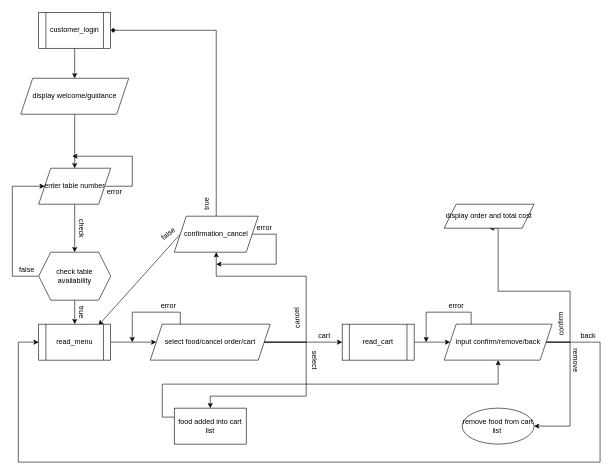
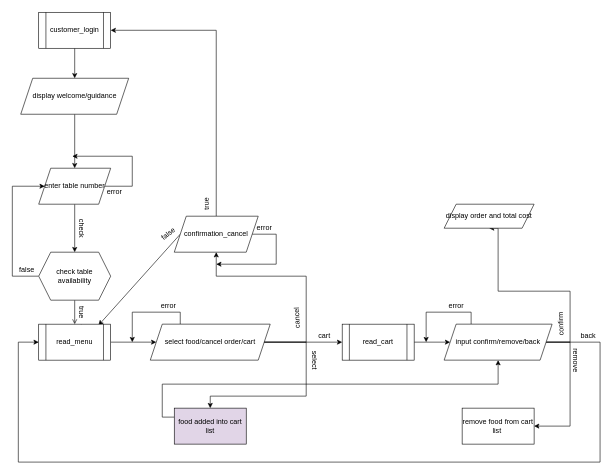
edge "confirmation_cancel" -> "customer_login": arrowhead diamond -> classic
edge "check table availability" -> "read_menu": arrowhead classic -> open
node "food added into cart list": fillcolor #ffffff -> #e1d5e7
node "remove food from cart list": shape ellipse -> rectangle
